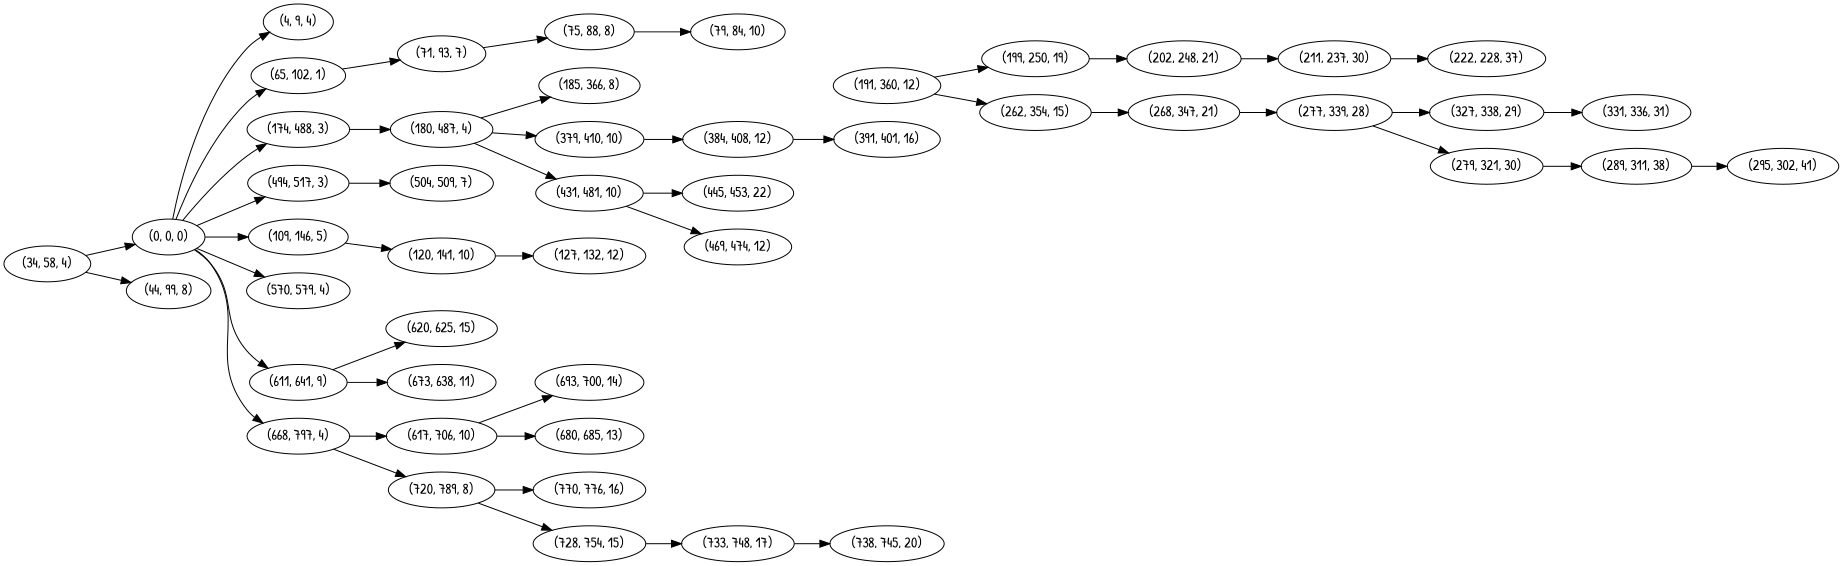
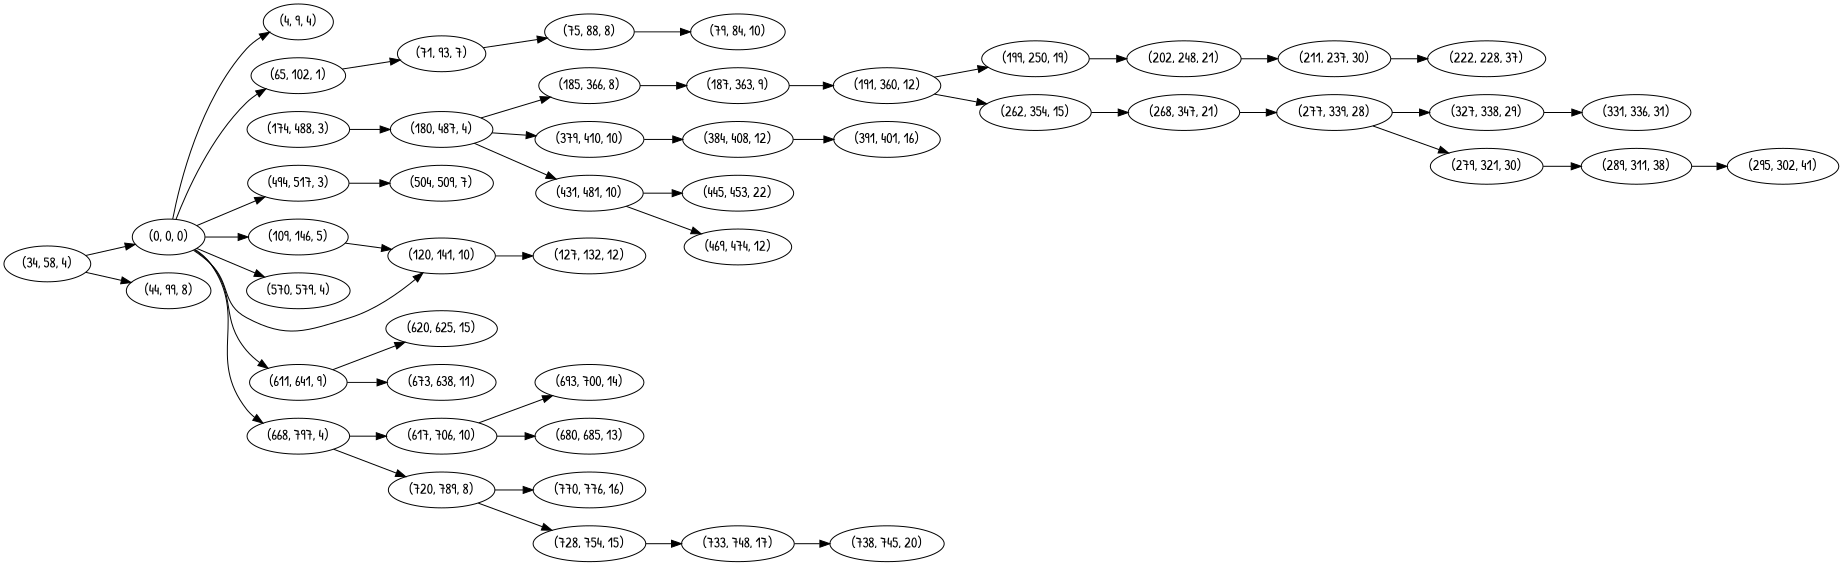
node "(187, 363, 9)": added
edge "(0, 0, 0)" -> "(174, 488, 3)": now "(0, 0, 0)" -> "(120, 141, 10)"
